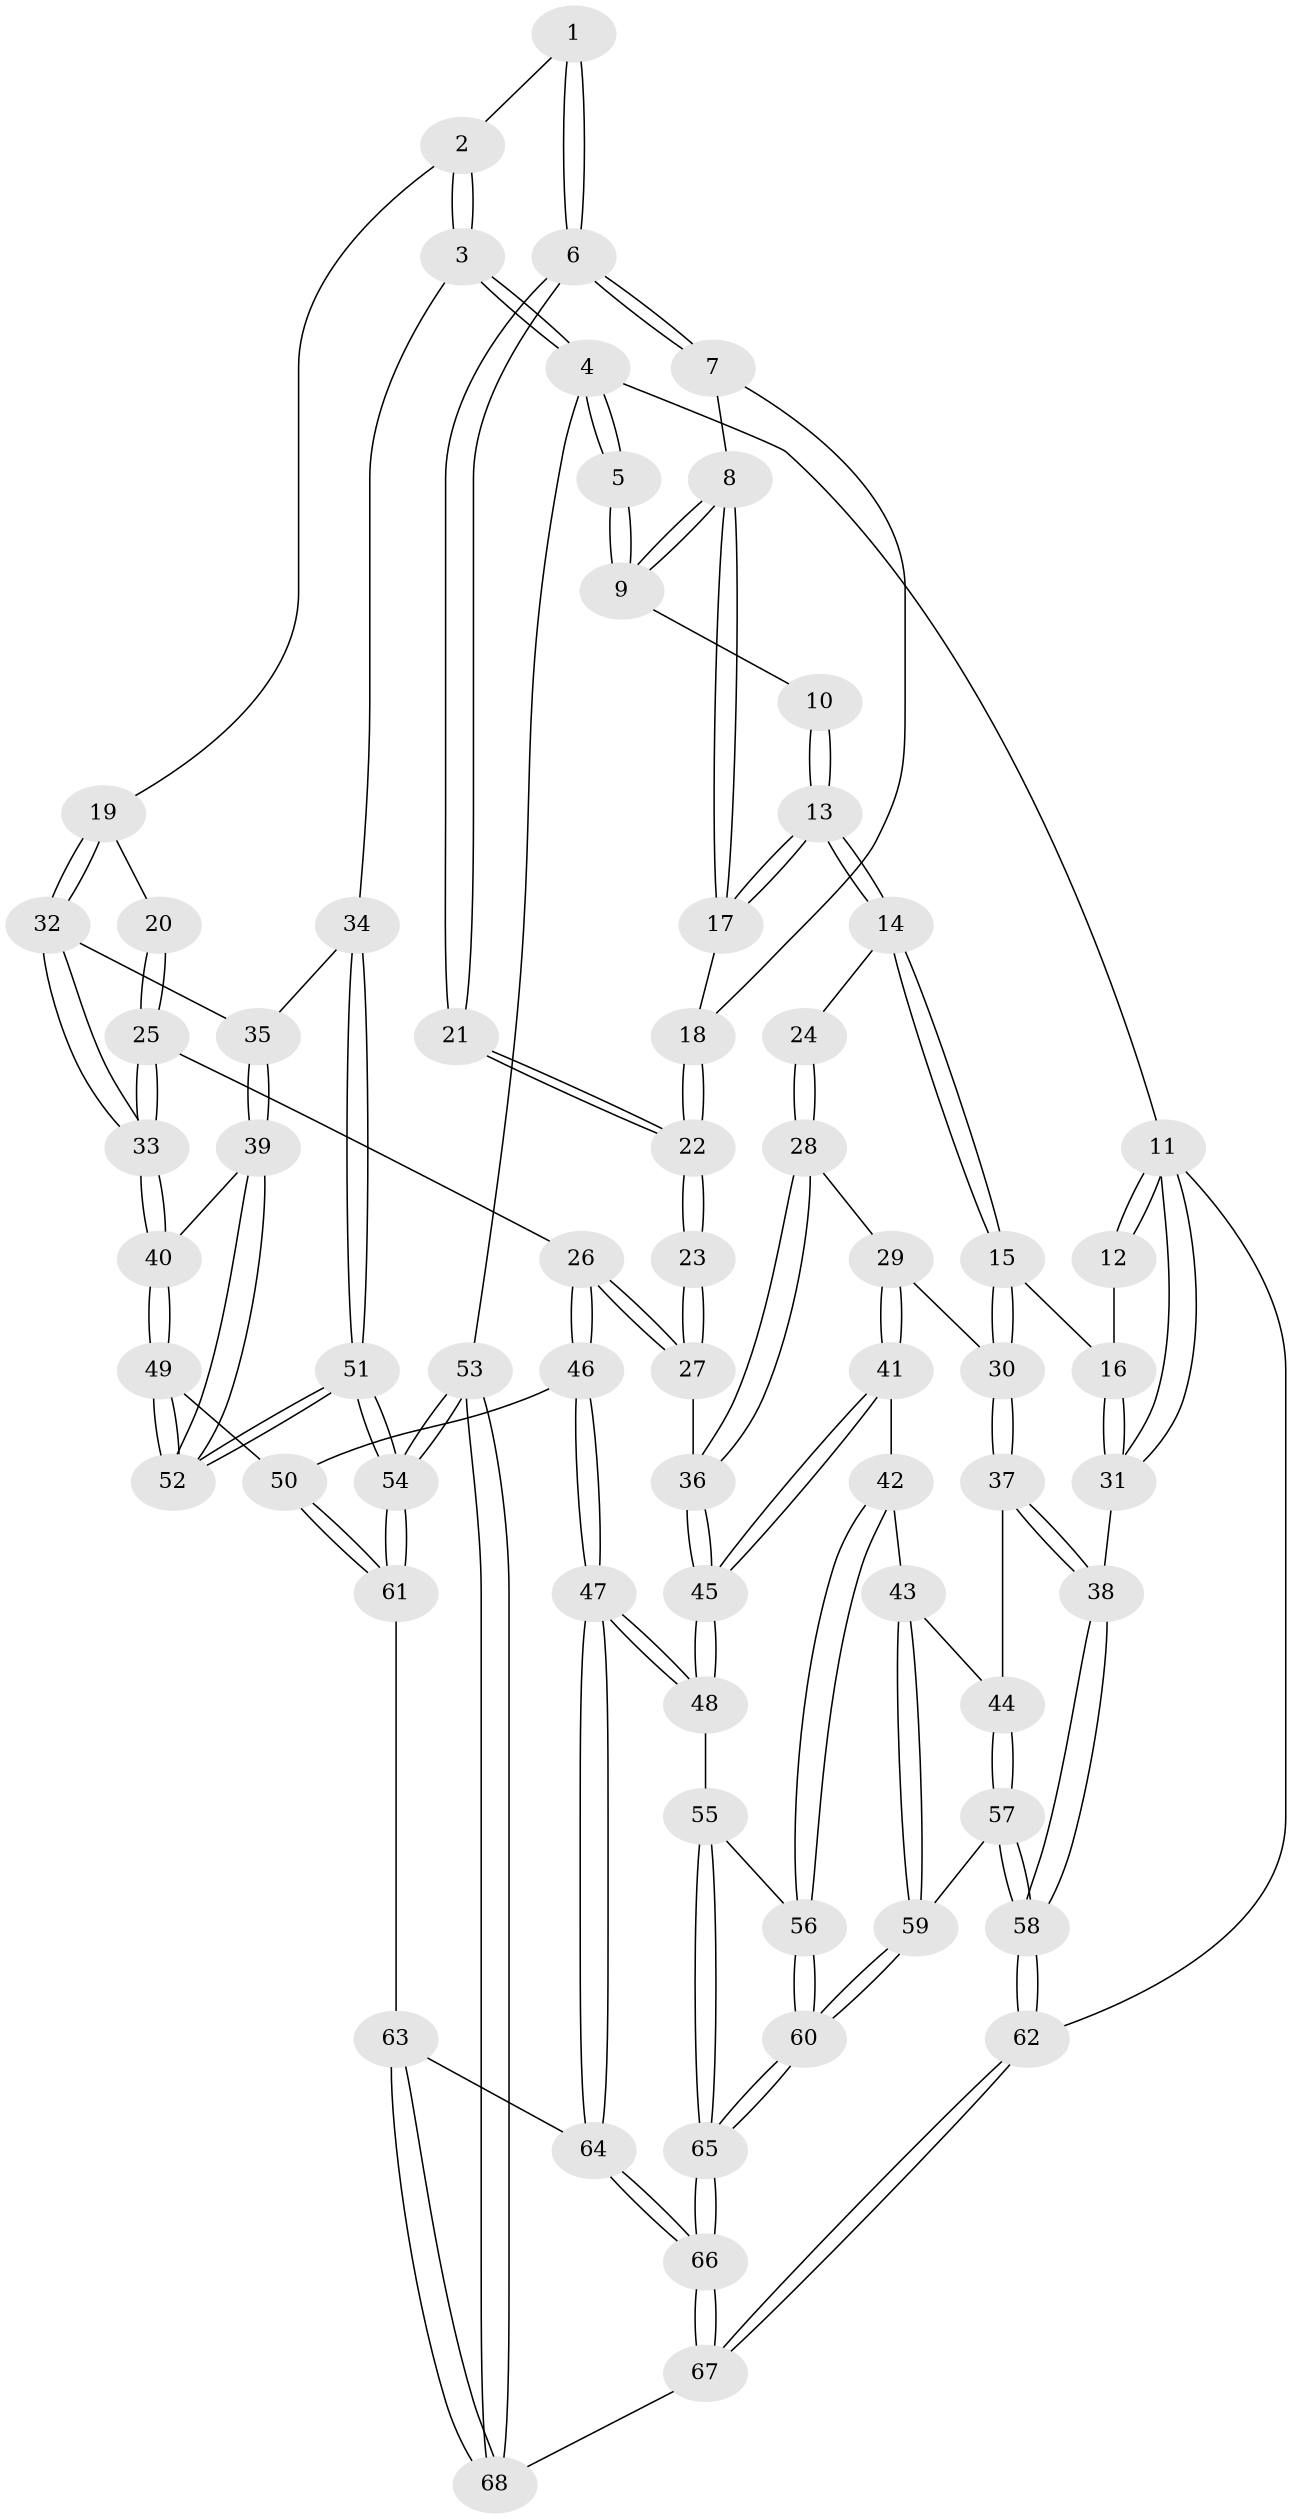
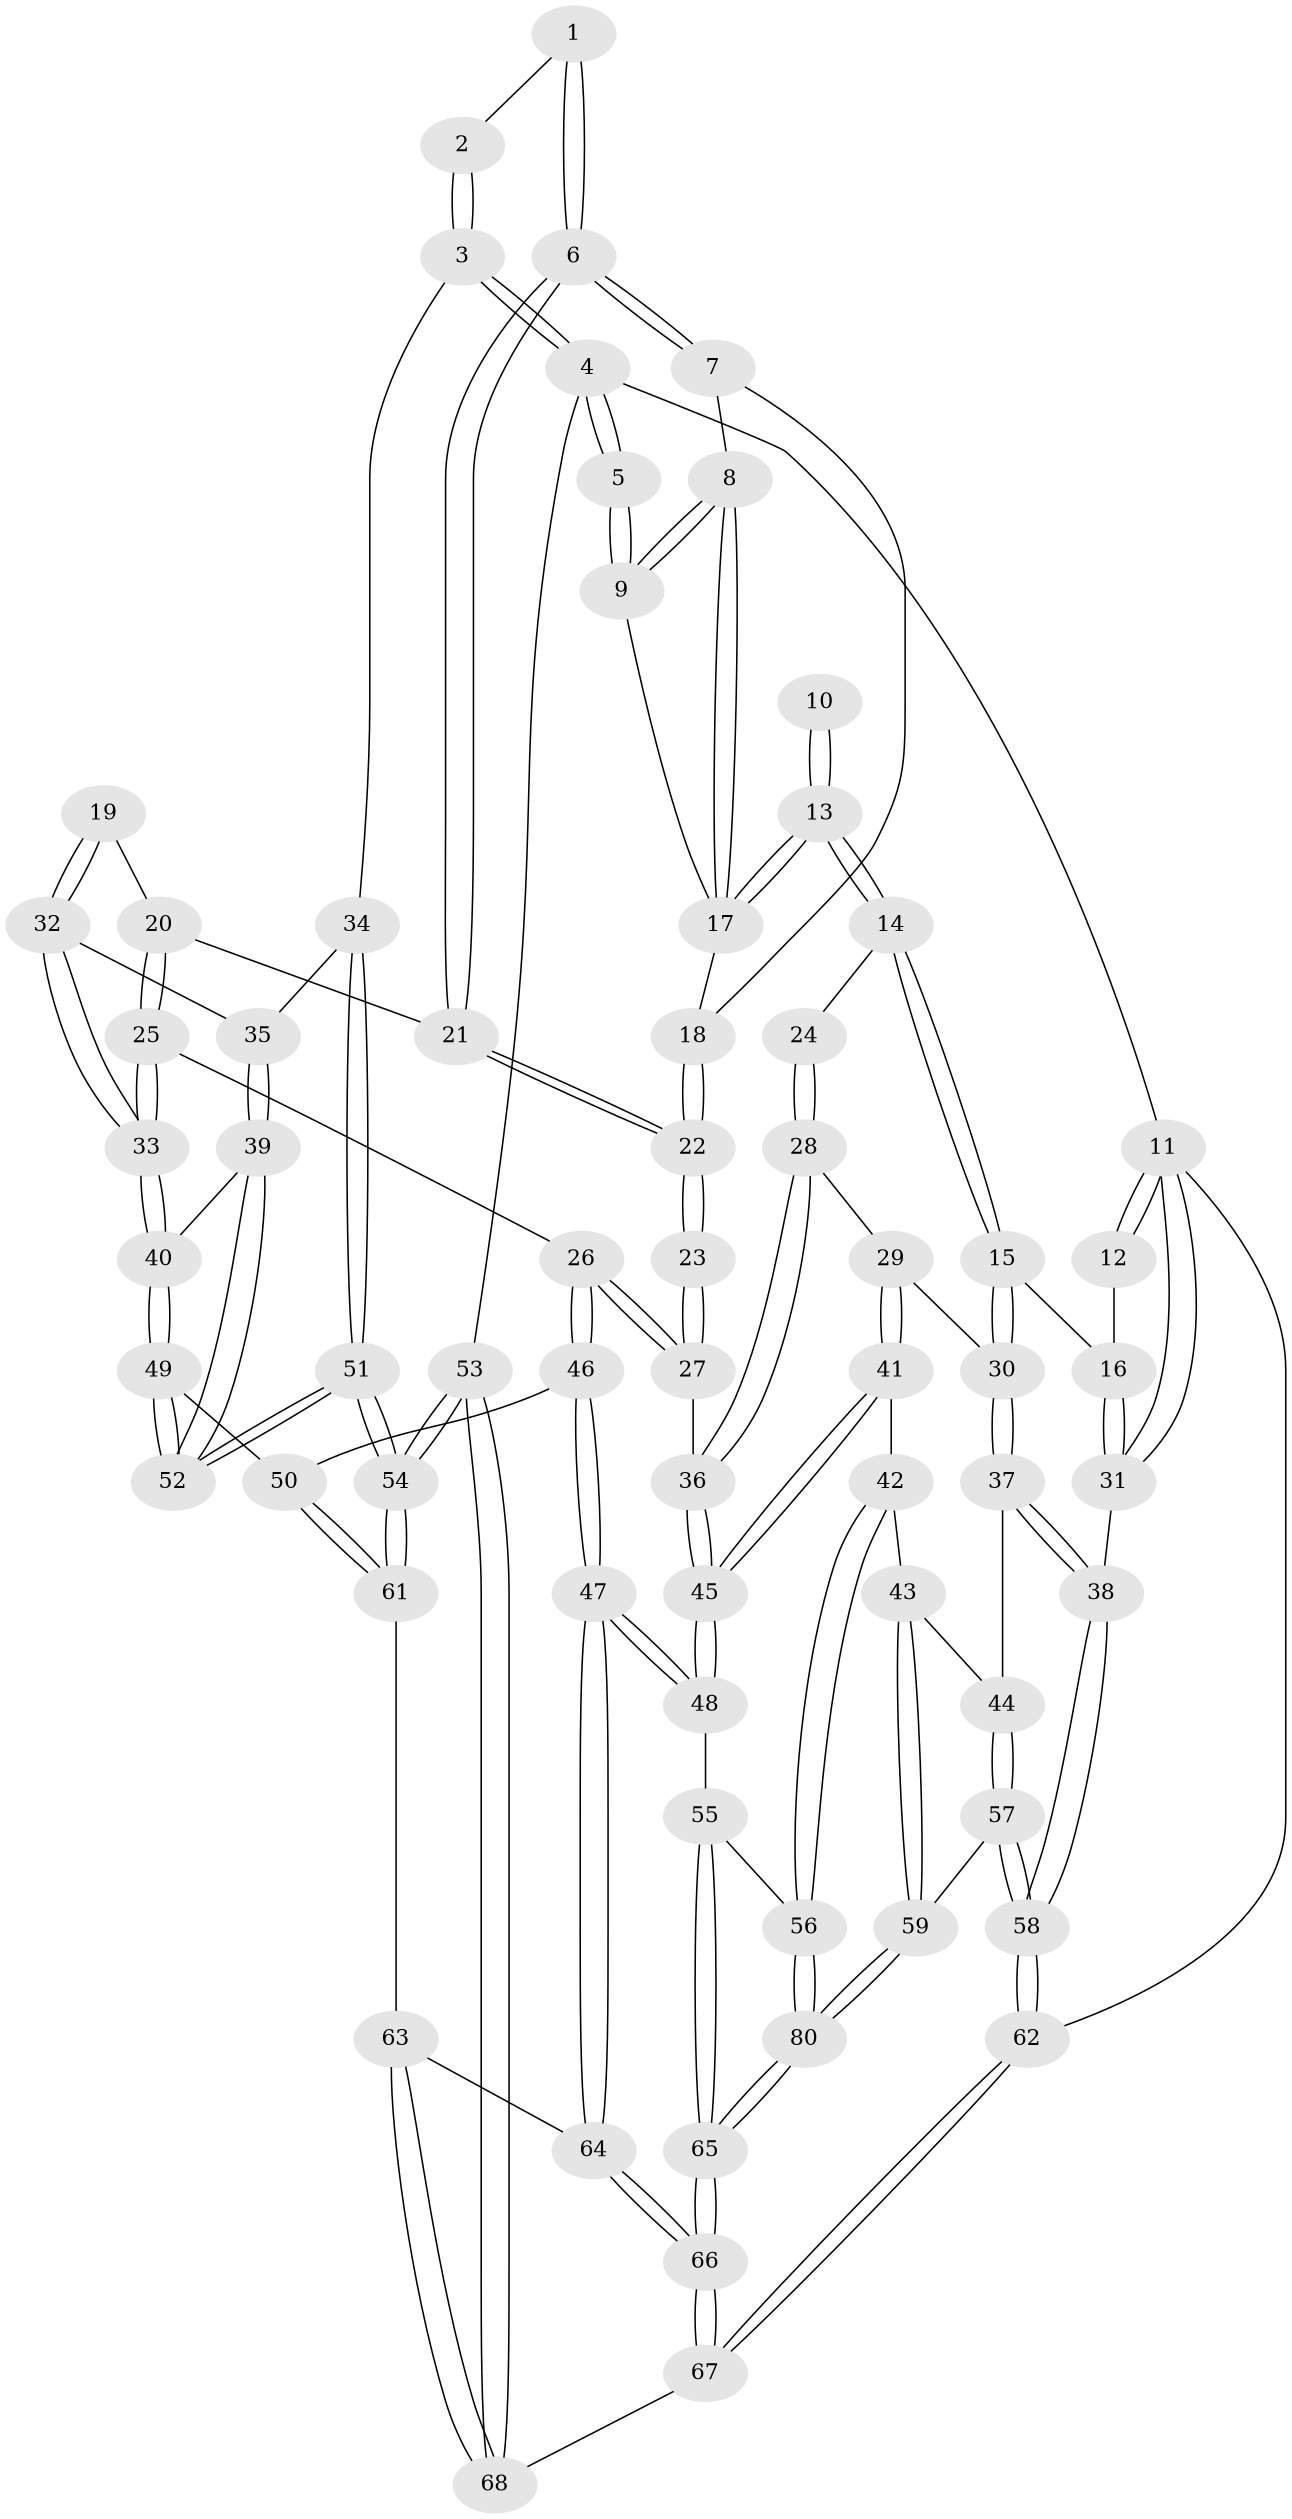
edge "2" -- "19": removed
edge "9" -- "10": now "9" -- "17"
edge "20" -- "21": added
node "60": label "60" -> "80"
